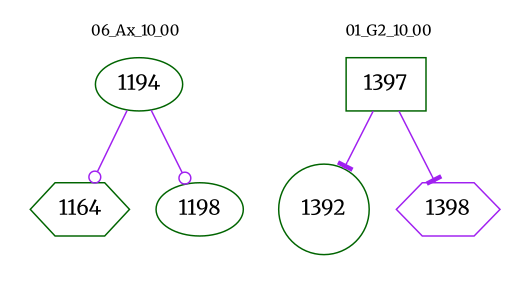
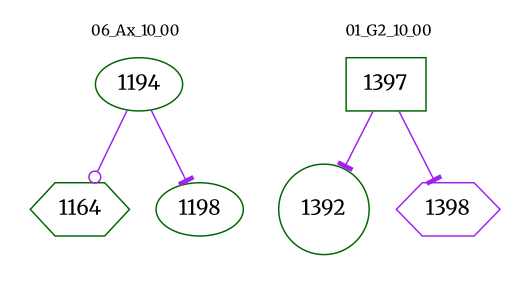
edge "1194" -> "1198": arrowhead odot -> tee
